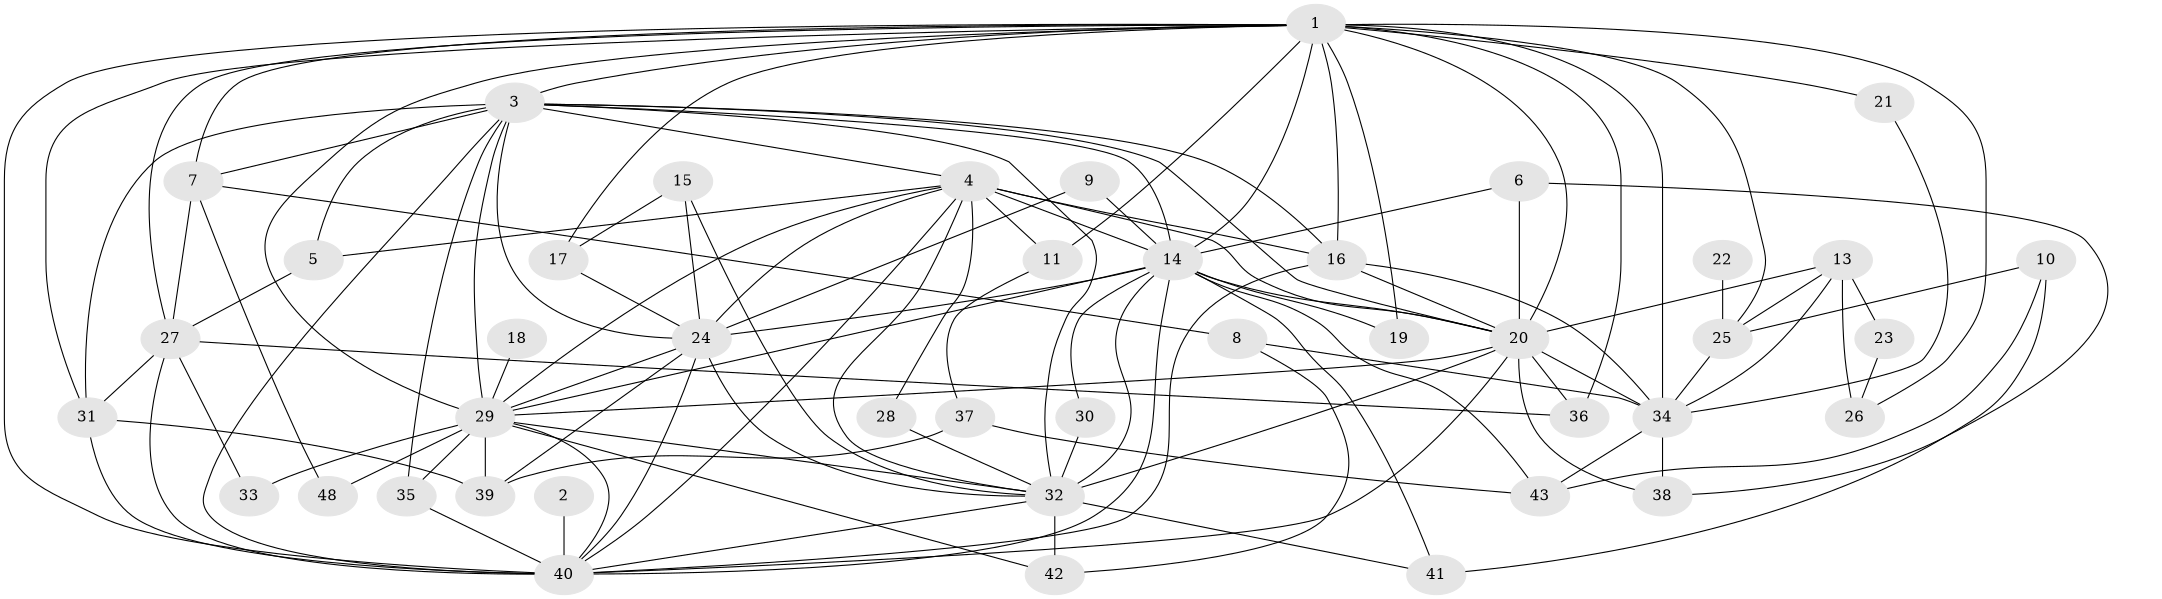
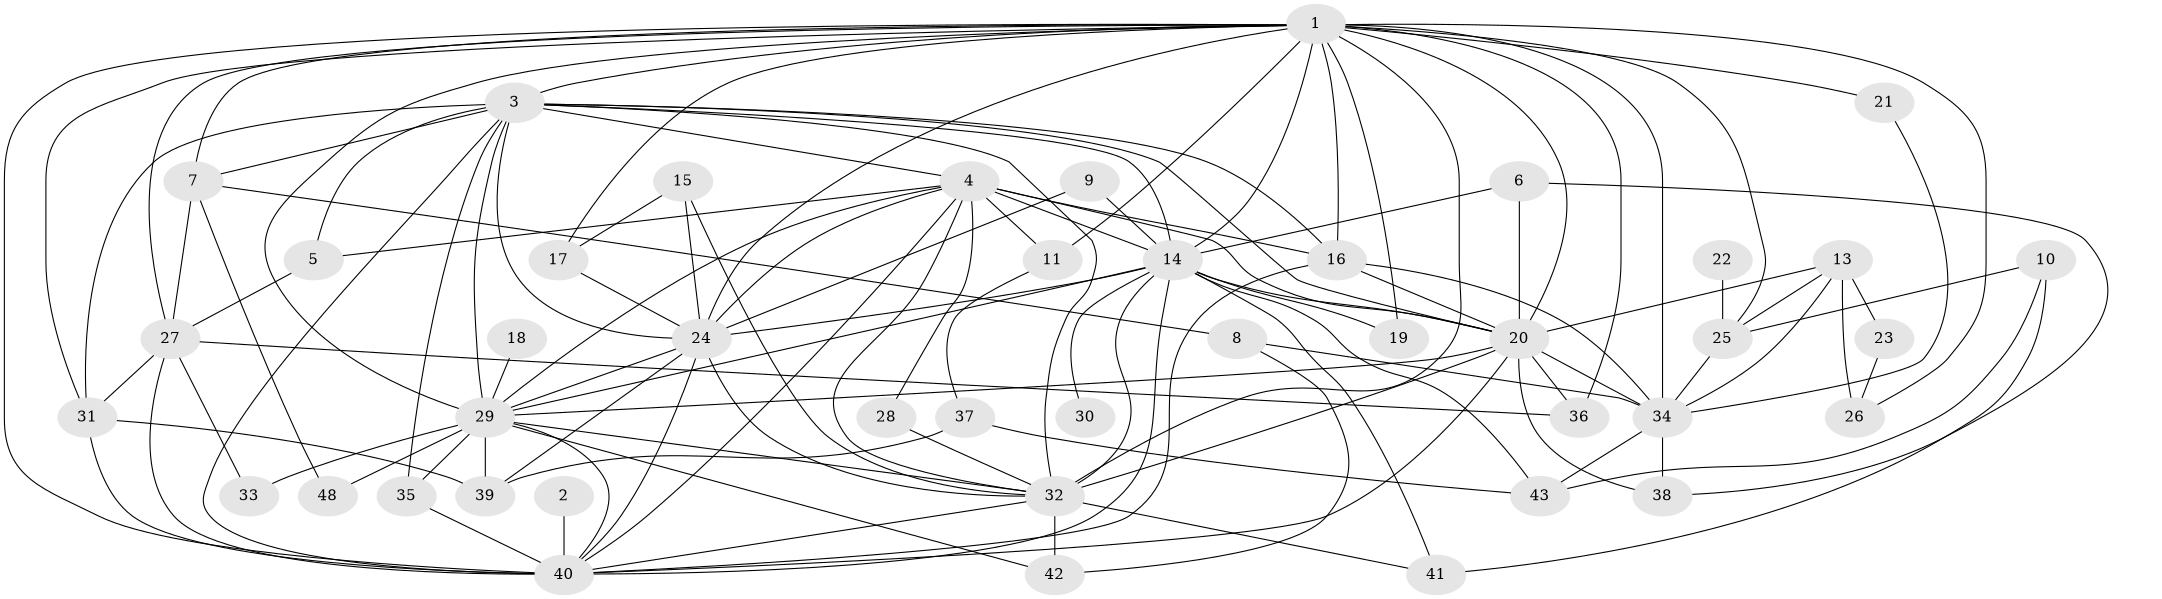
edge "1" -- "24": added
edge "30" -- "32": now "1" -- "32"
